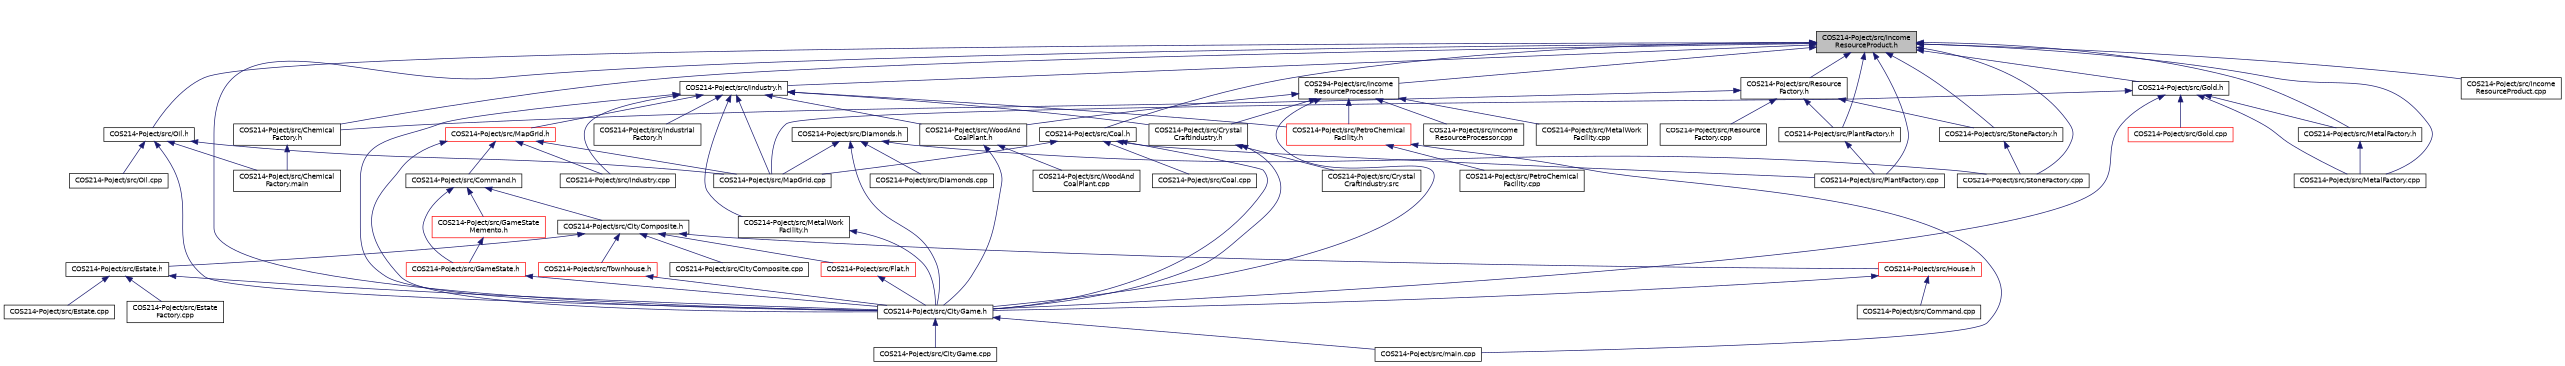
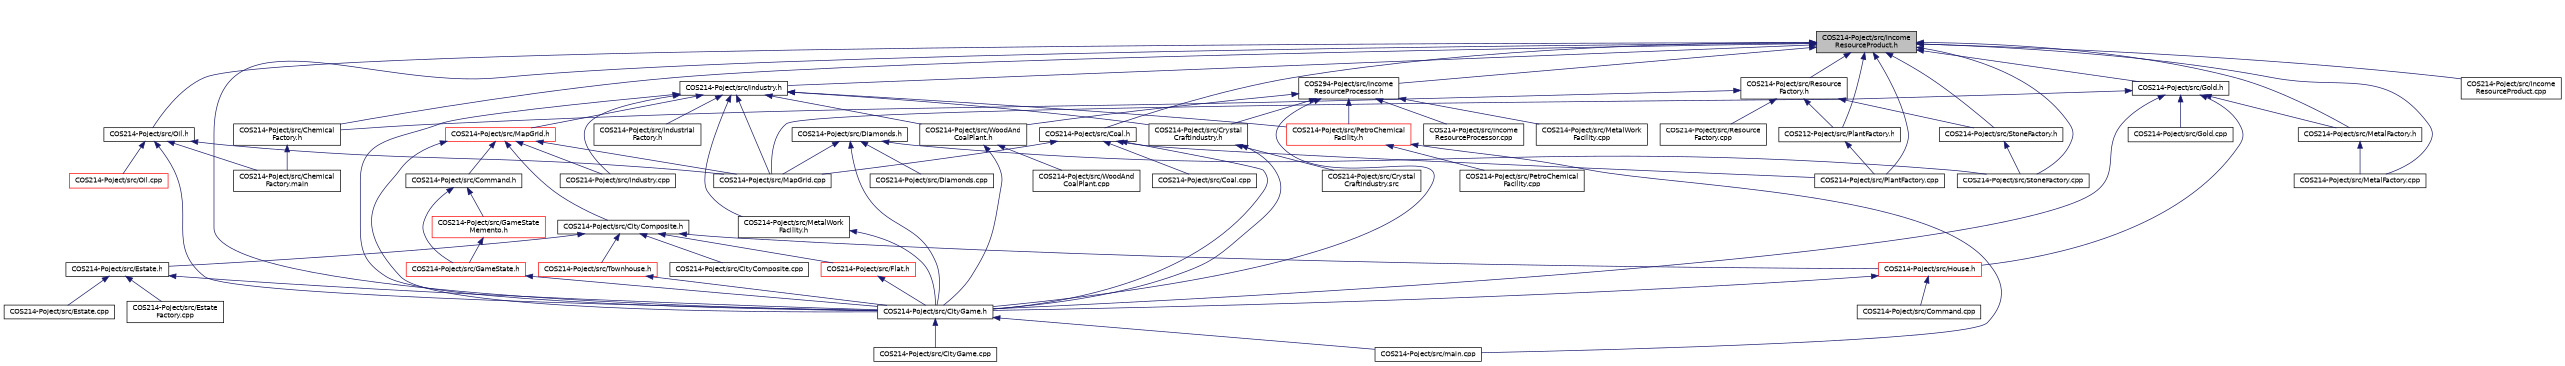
edge "COS214-Poject/src/MetalFactory.cpp" -> "COS214-Poject/src/Gold.h": now "COS214-Poject/src/House.h" -> "COS214-Poject/src/Gold.h"
node "COS214-Poject/src/PlantFactory.h": label "COS214-Poject/src/PlantFactory.h" -> "COS212-Poject/src/PlantFactory.h"
node "COS214-Poject/src/Gold.cpp": color red -> black
node "COS214-Poject/src/Oil.cpp": color black -> red
edge "COS214-Poject/src/CityComposite.h" -> "COS214-Poject/src/Command.h": now "COS214-Poject/src/CityComposite.h" -> "COS214-Poject/src/MapGrid.h"
